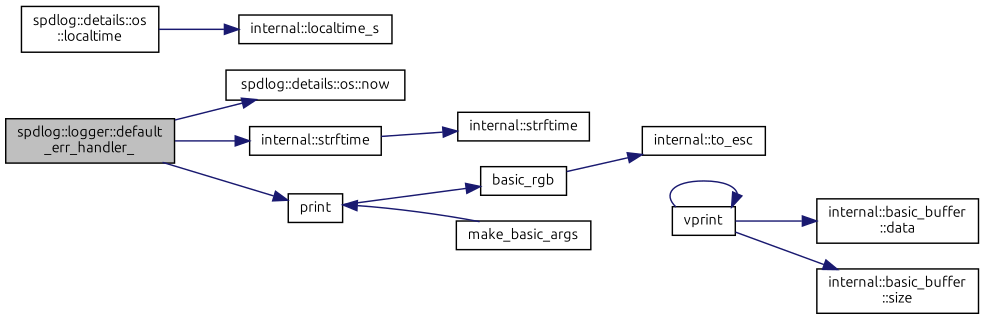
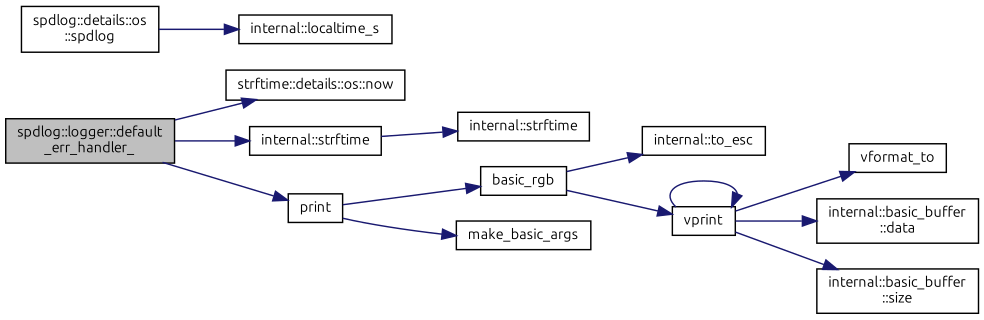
node "spdlog::details::os ::localtime": label "spdlog::details::os ::localtime" -> "spdlog::details::os ::spdlog"
node "spdlog::details::os::now": label "spdlog::details::os::now" -> "strftime::details::os::now"
node "vformat_to": added
edge "basic_rgb" -> "vprint": added
edge "make_basic_args" -> "print": reversed
